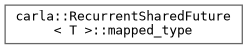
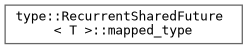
node "carla::RecurrentSharedFuture < T >::mapped_type": label "carla::RecurrentSharedFuture < T >::mapped_type" -> "type::RecurrentSharedFuture < T >::mapped_type"
